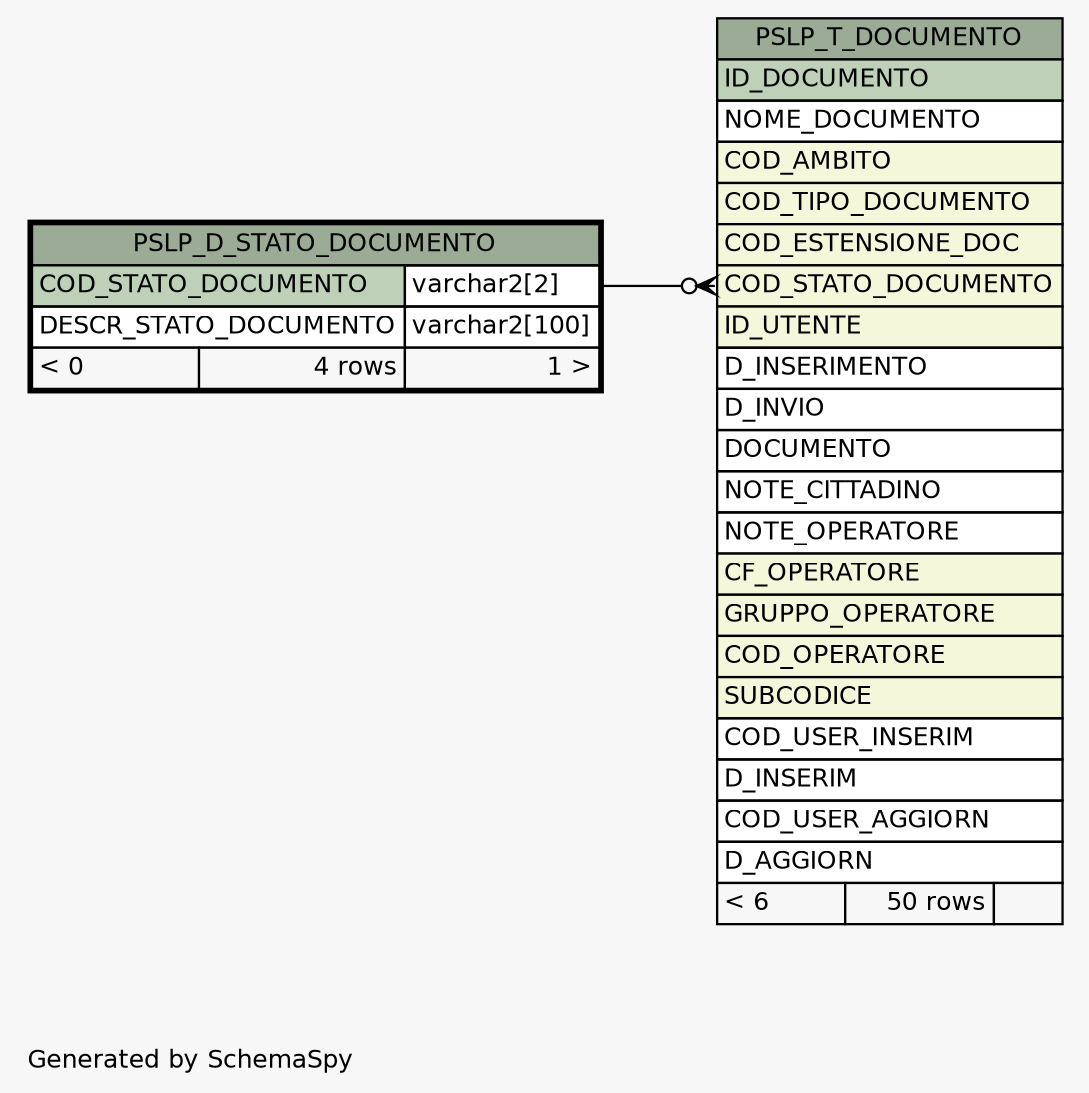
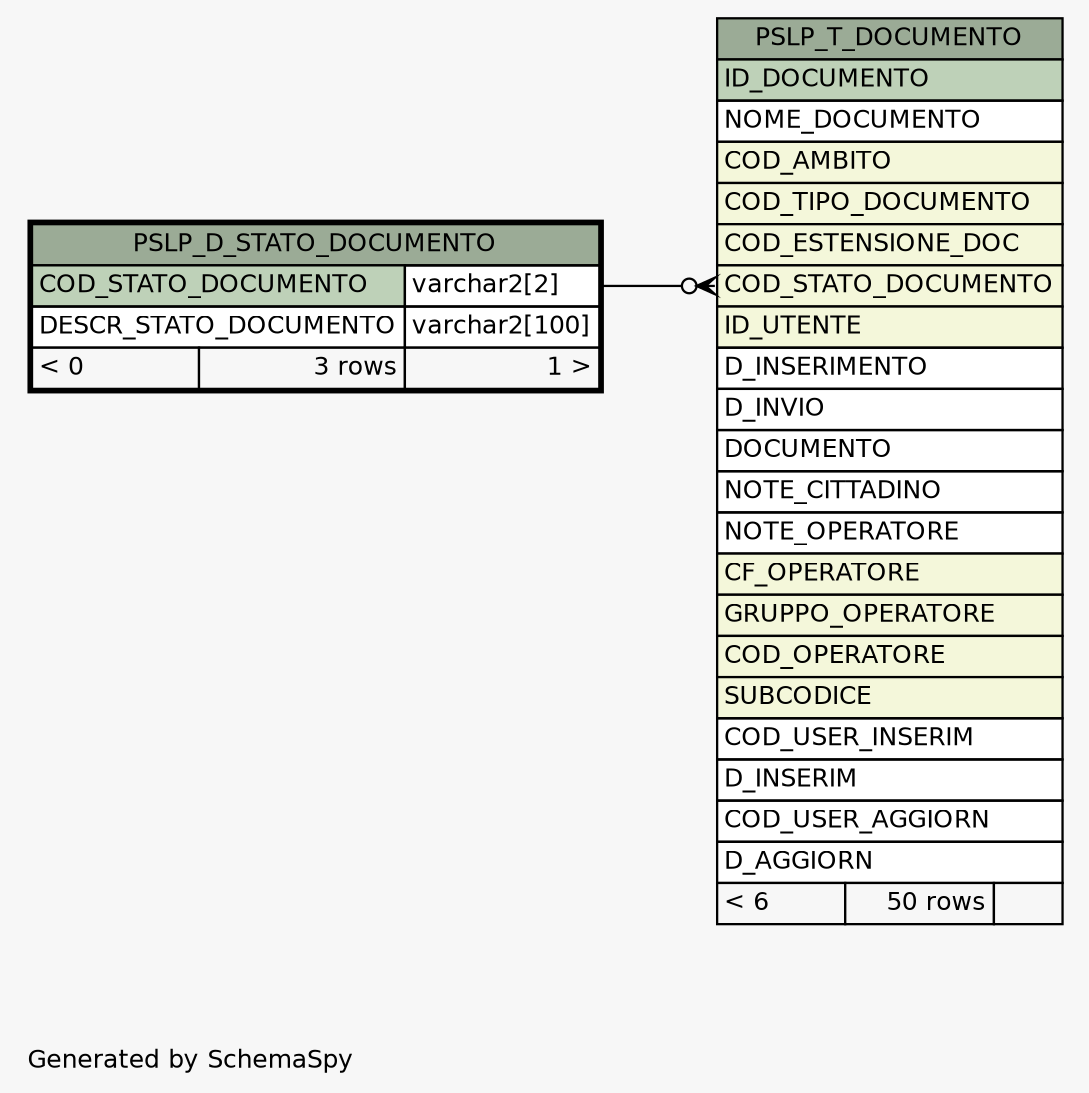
node "PSLP_D_STATO_DOCUMENTO": text "4 rows" -> "3 rows"
